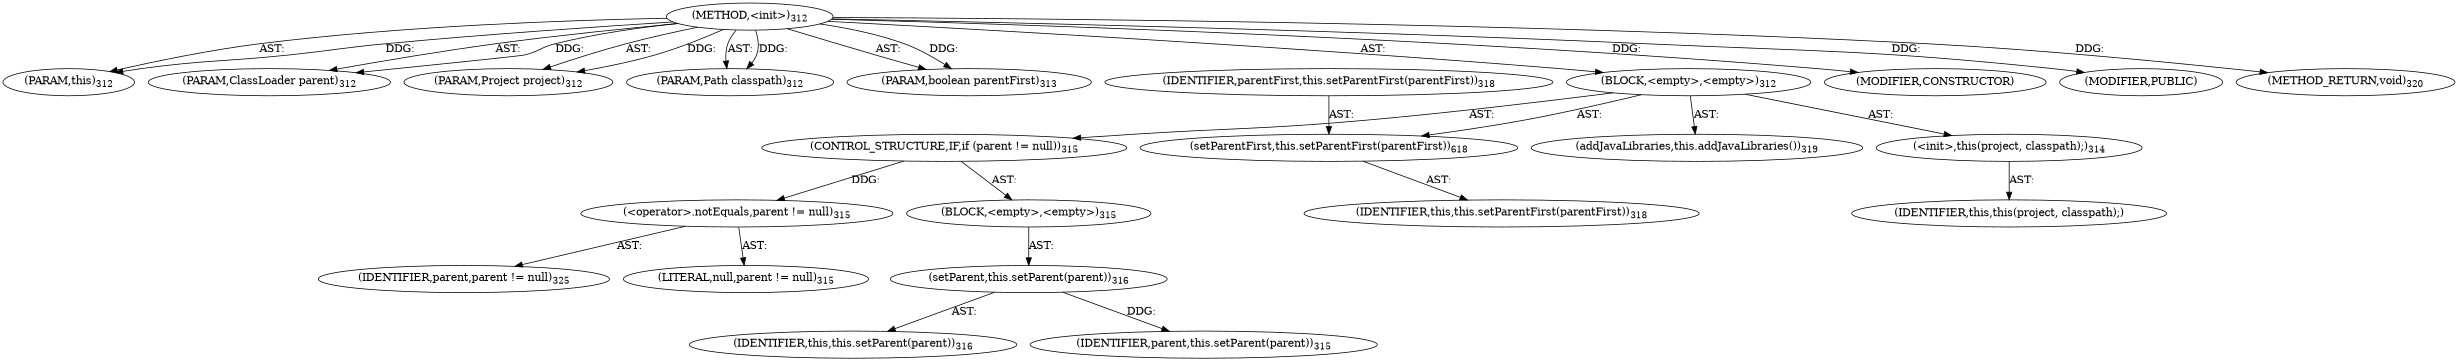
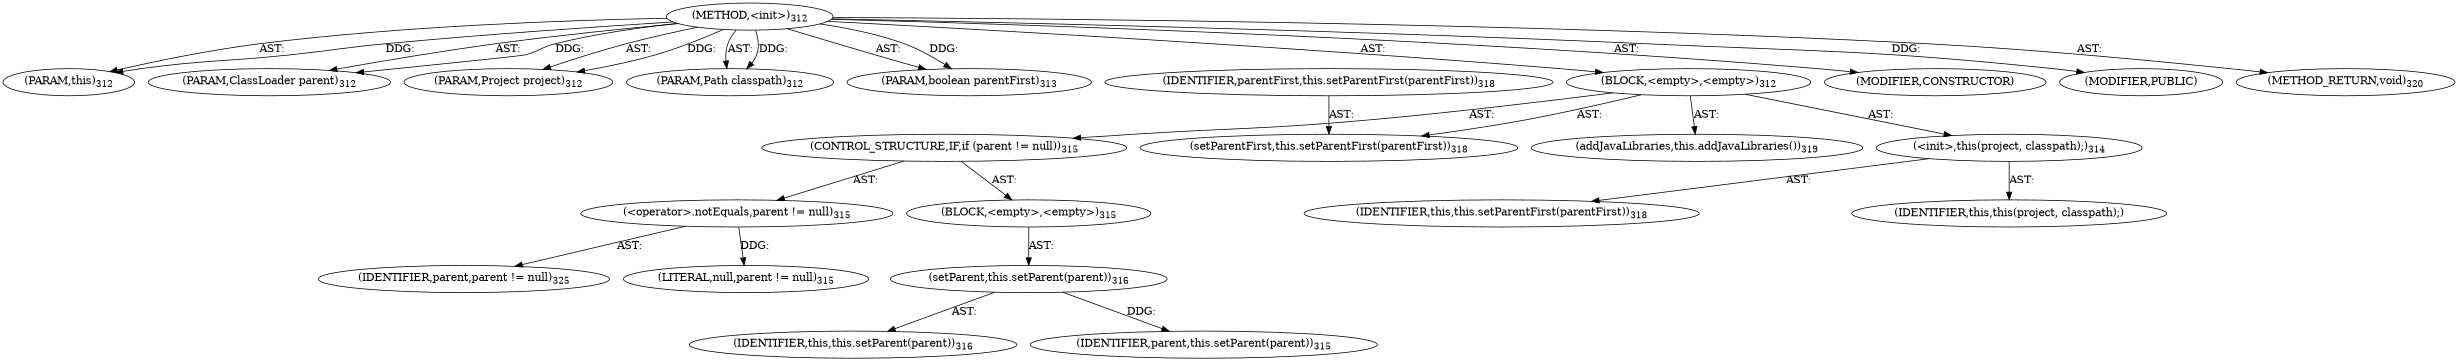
edge "(METHOD,<init>)" -> "(MODIFIER,CONSTRUCTOR)": label "DDG: " -> "AST: "
edge "(METHOD,<init>)" -> "(METHOD_RETURN,void)": label "DDG: " -> "AST: "
node "(setParentFirst,this.setParentFirst(parentFirst))": text "618" -> "318"
edge "(setParentFirst,this.setParentFirst(parentFirst))" -> "(IDENTIFIER,this,this.setParentFirst(parentFirst))": now "(<init>,this(project, classpath);)" -> "(IDENTIFIER,this,this.setParentFirst(parentFirst))"
edge "(CONTROL_STRUCTURE,IF,if (parent != null))" -> "(<operator>.notEquals,parent != null)": label "DDG: " -> "AST: "
edge "(<operator>.notEquals,parent != null)" -> "(LITERAL,null,parent != null)": label "AST: " -> "DDG: "
